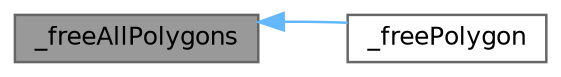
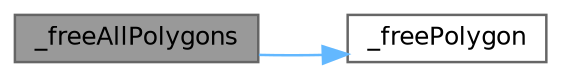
edge "_freePolygon" -> "_freeAllPolygons": reversed
